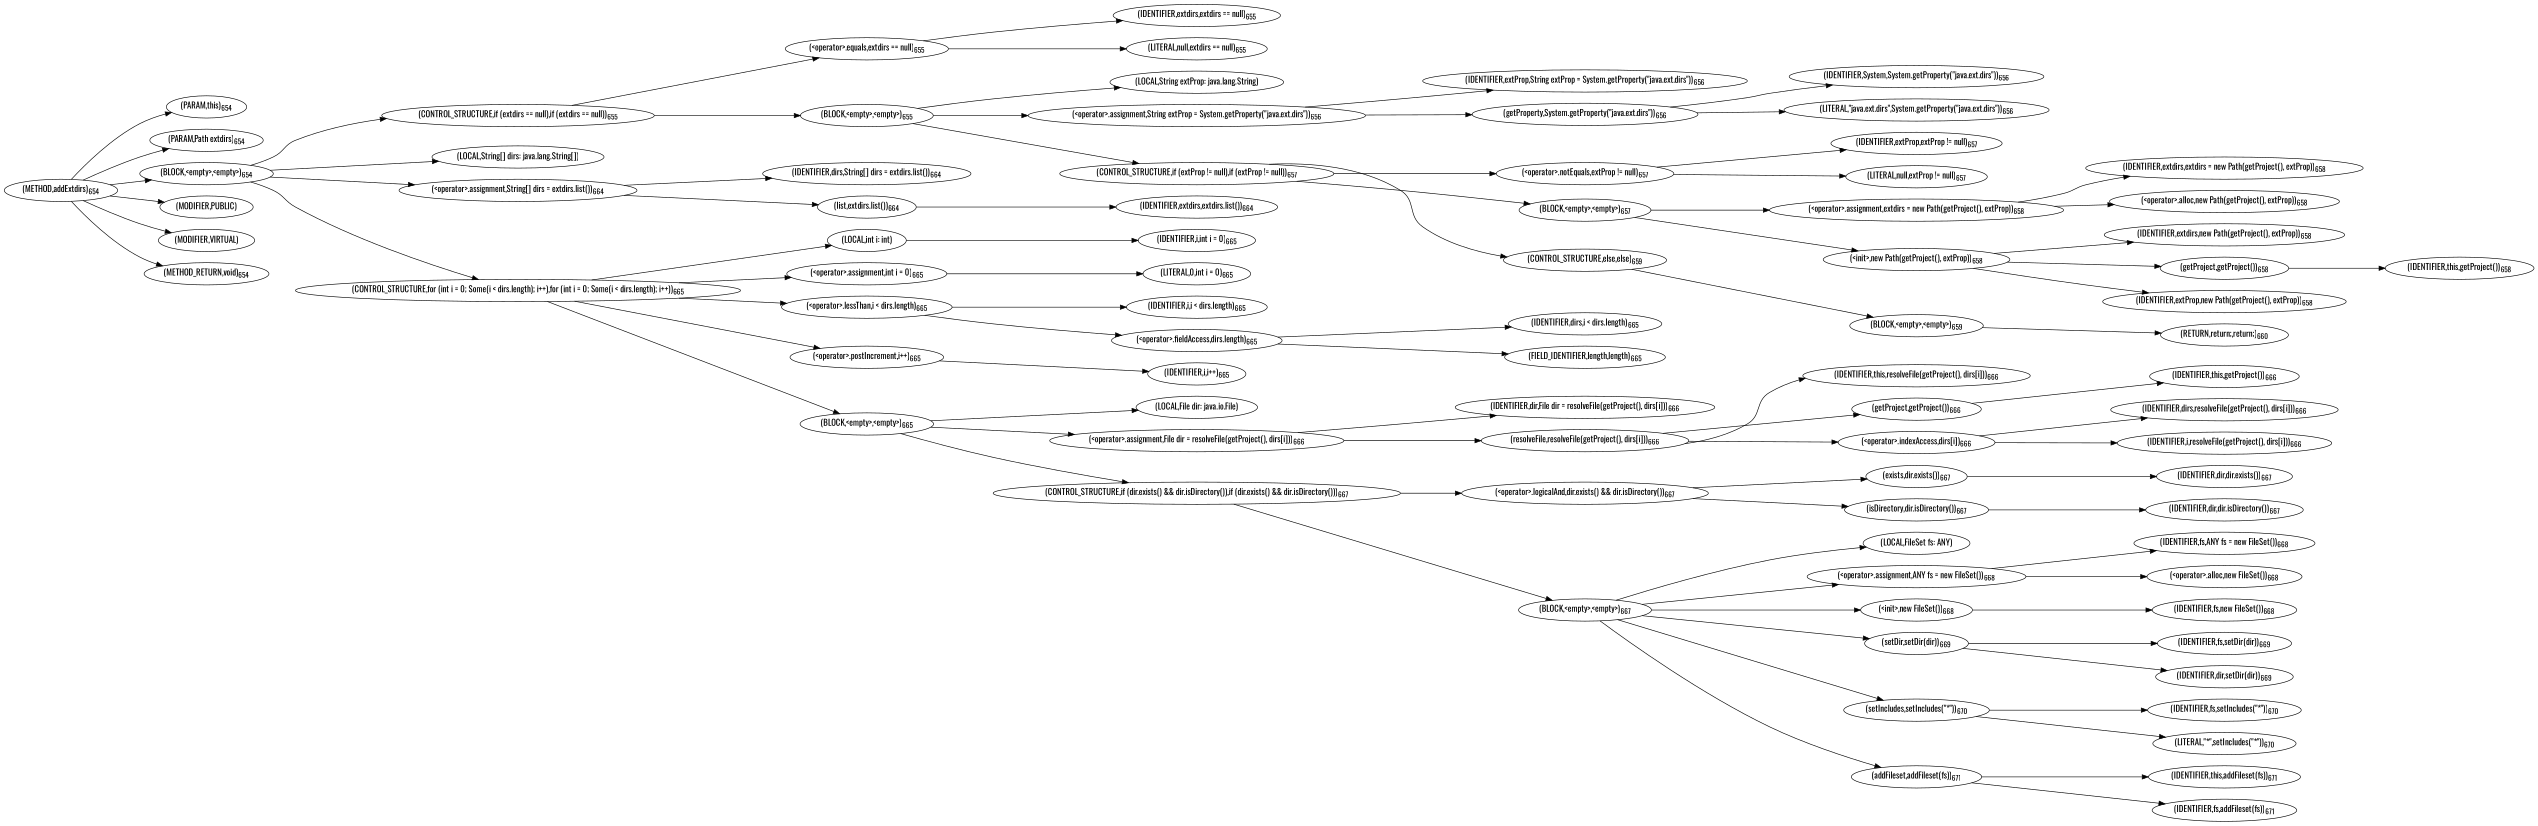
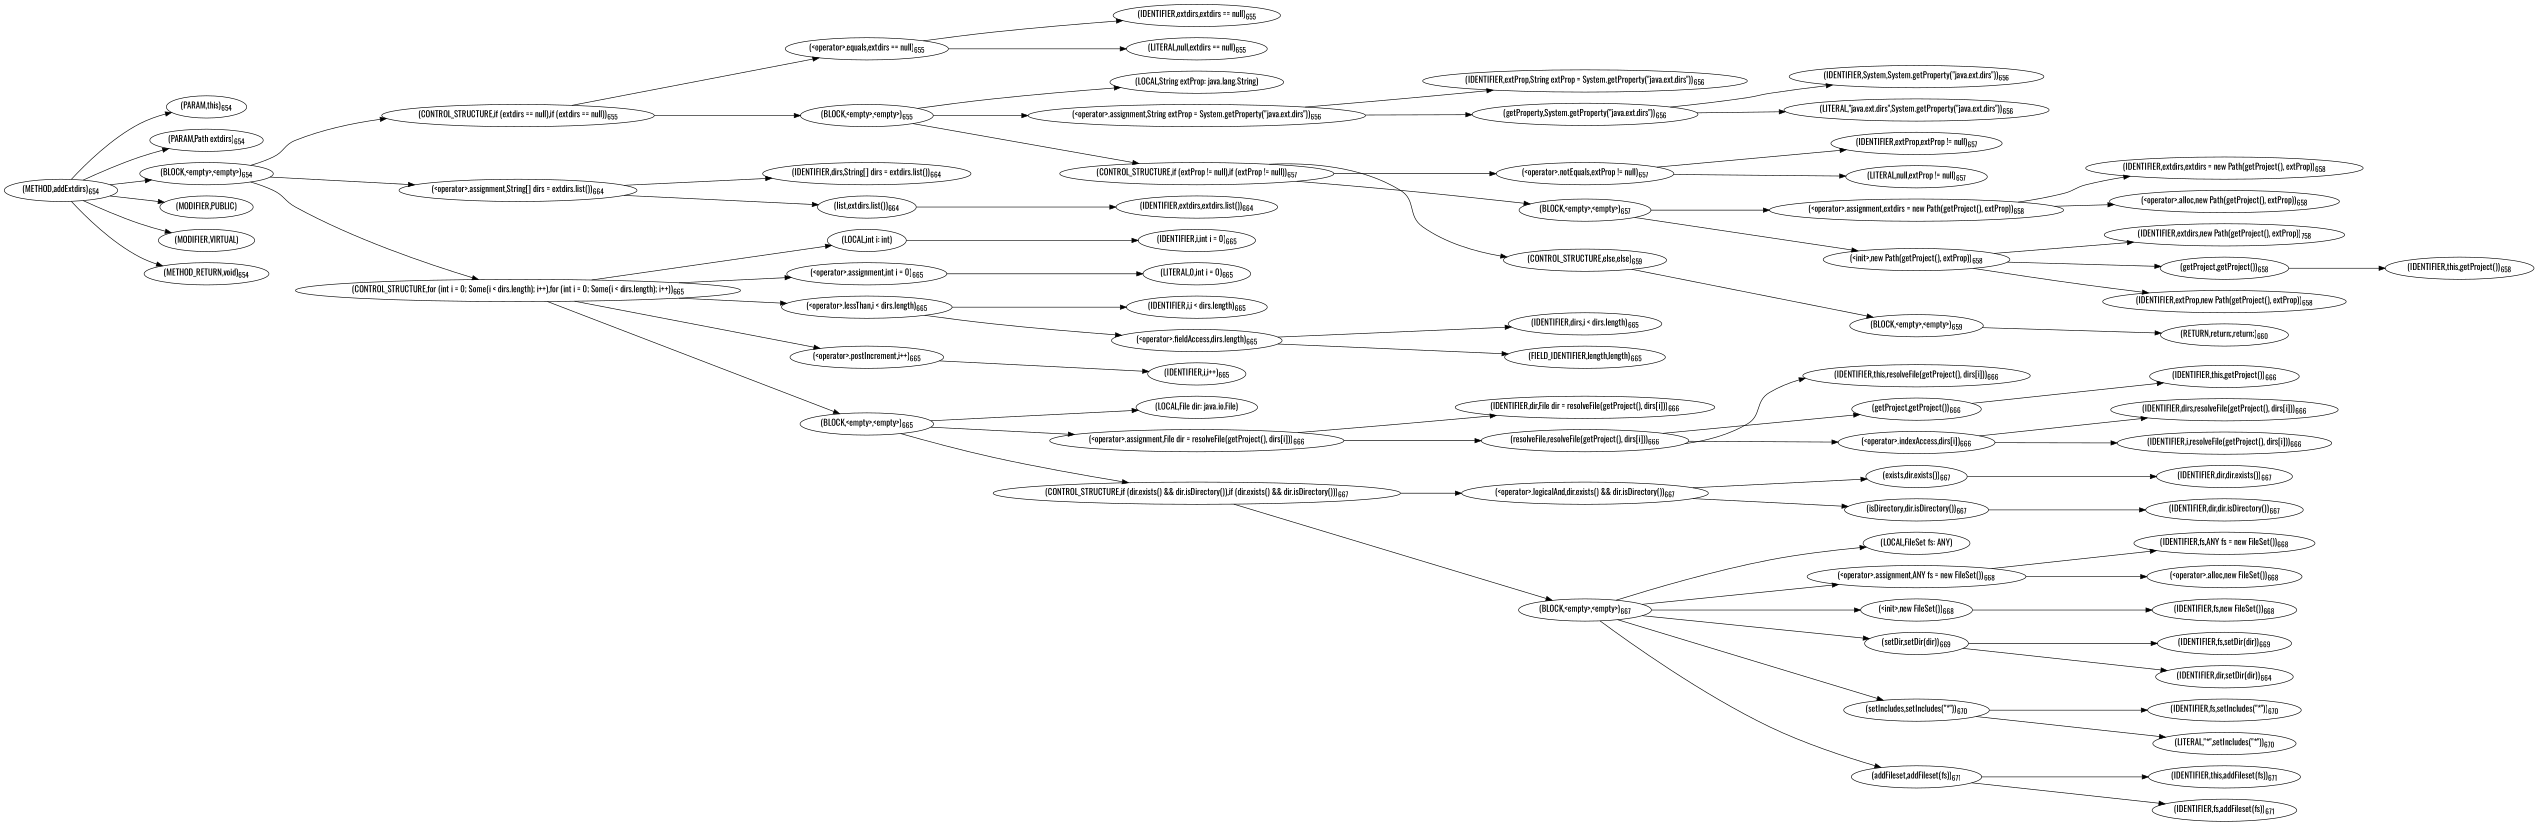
node "(LOCAL,String[] dirs: java.lang.String[])": removed
node "(IDENTIFIER,extdirs,new Path(getProject(), extProp))": text "658" -> "758"
node "(IDENTIFIER,dir,setDir(dir))": text "669" -> "664"
